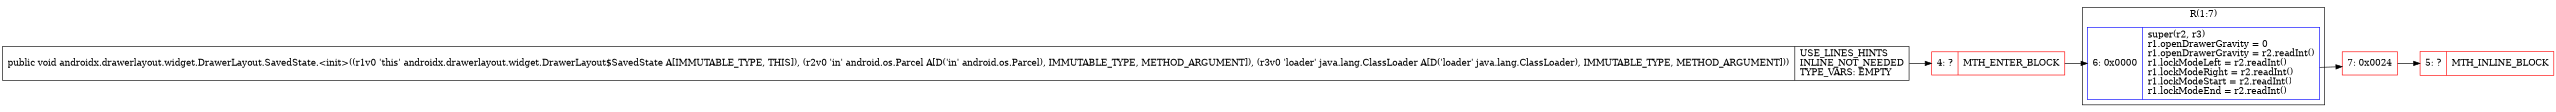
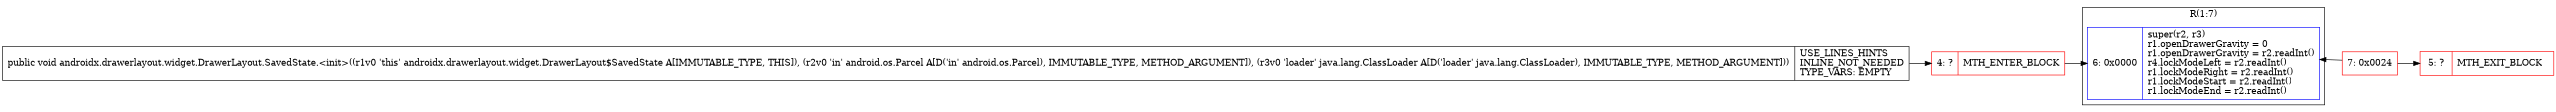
node "6: 0x0000": text "r1.lockModeLeft = r2.readInt()" -> "r4.lockModeLeft = r2.readInt()"
node "5: ?": text "MTH_INLINE_BLOCK" -> "MTH_EXIT_BLOCK"
edge "6: 0x0000" -> "7: 0x0024": reversed
